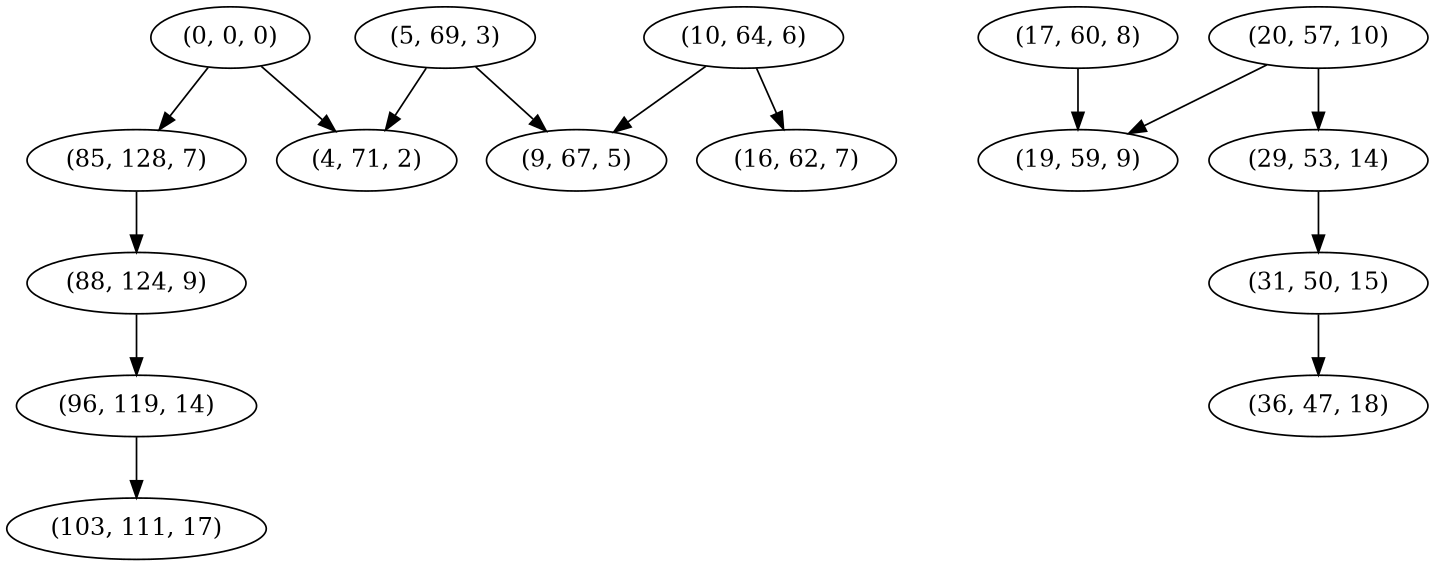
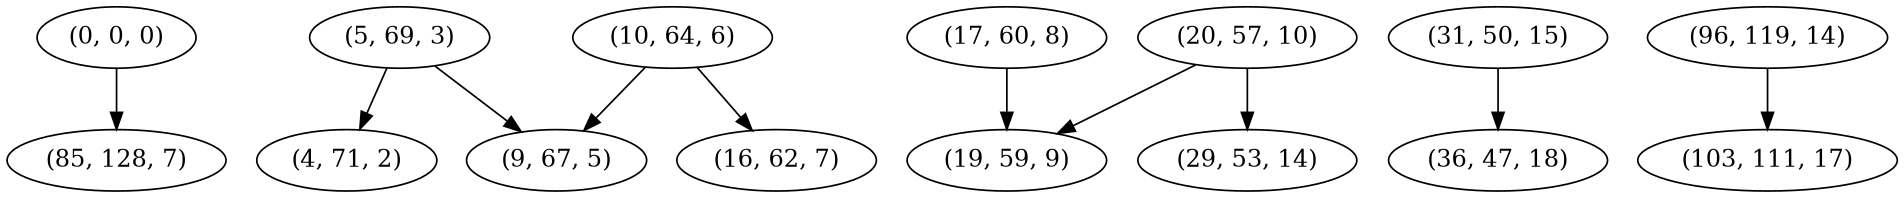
edge "(0, 0, 0)" -> "(4, 71, 2)": removed
edge "(29, 53, 14)" -> "(31, 50, 15)": removed
node "(88, 124, 9)": removed
